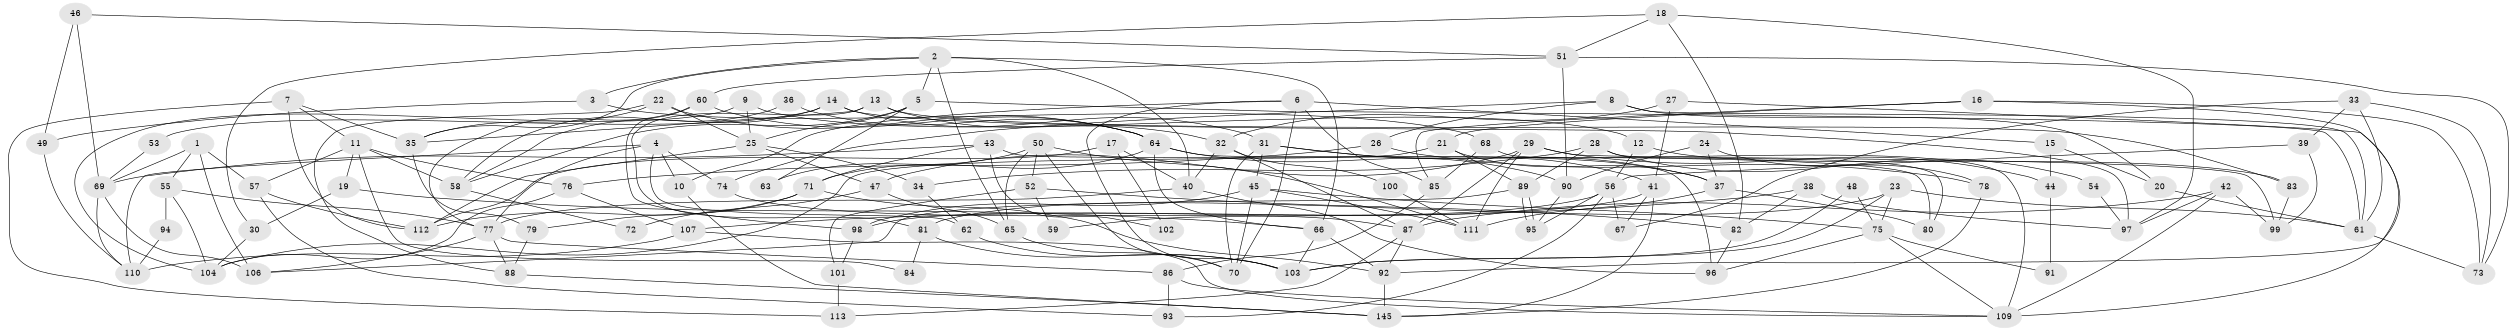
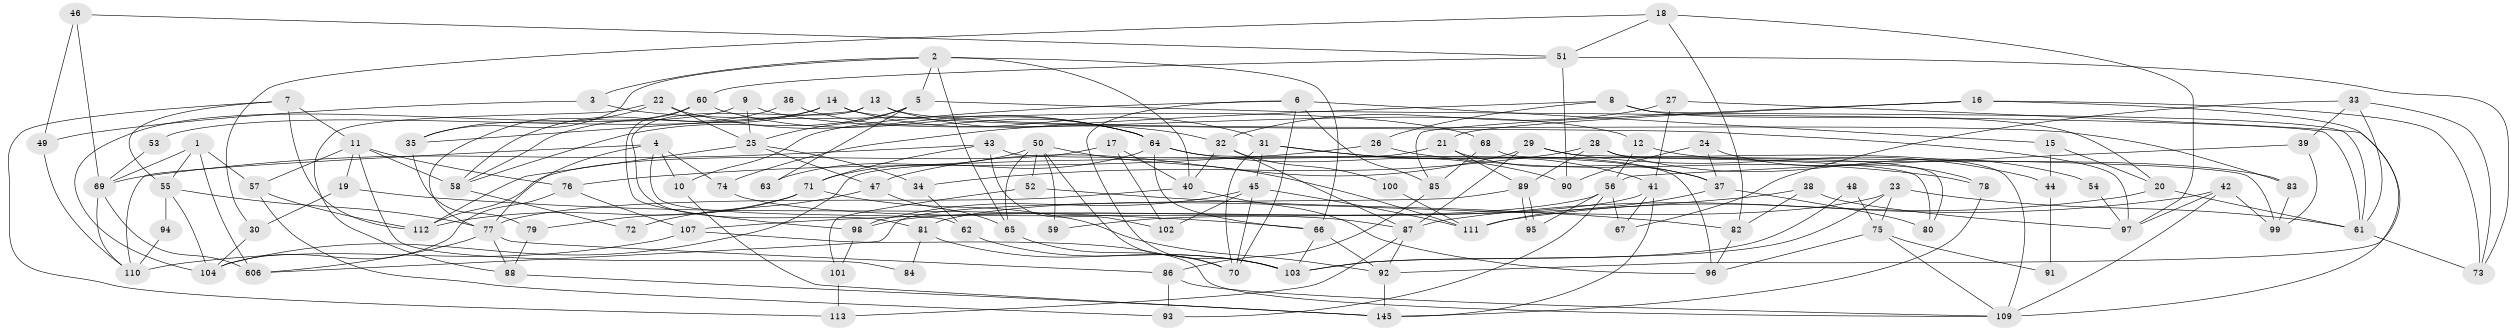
edge "7" -- "35": now "7" -- "55"
edge "29" -- "111": now "20" -- "111"
edge "45" -- "75": now "45" -- "102"
edge "52" -- "59": now "50" -- "59"
edge "90" -- "95": removed
node "106": label "106" -> "606"
